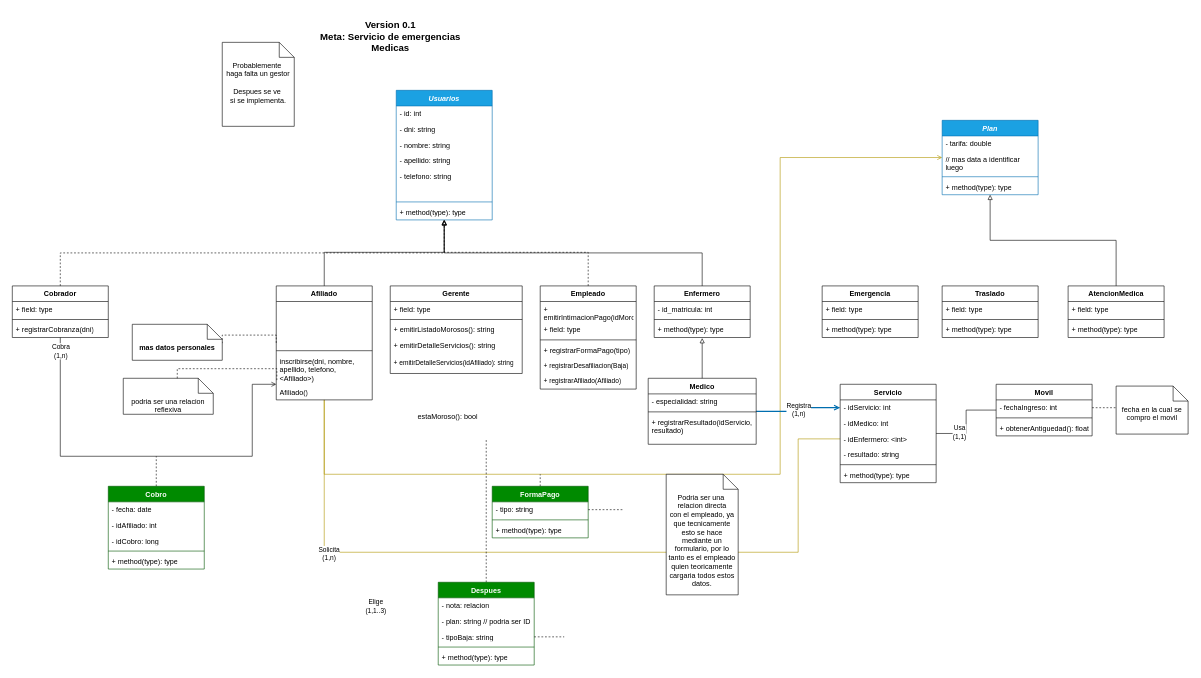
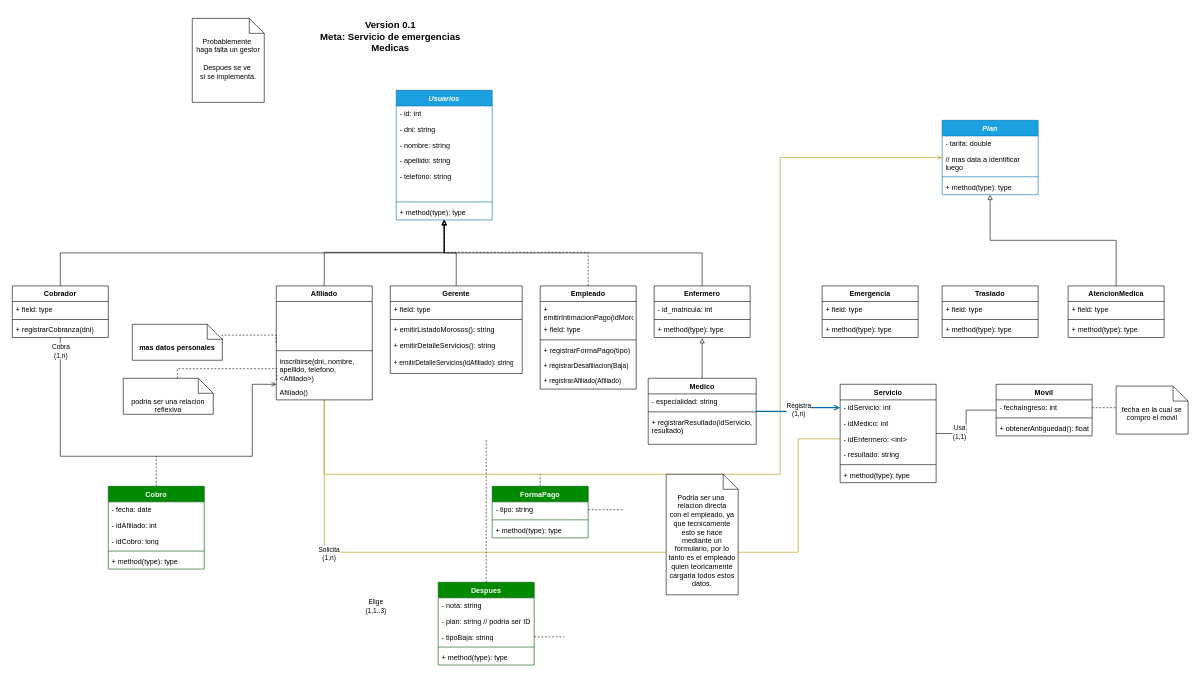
node "Probablemente haga falta un gestor Despues se ve si se implementa.": moved (258, 84) -> (228, 60)
edge "Cobrador" -> "Usuarios": style dashed -> solid
edge "Gerente" -> "Usuarios": added
node "estaMoroso(): bool": removed
node "- nota: relacion": label "- nota: relacion" -> "- nota: string"
